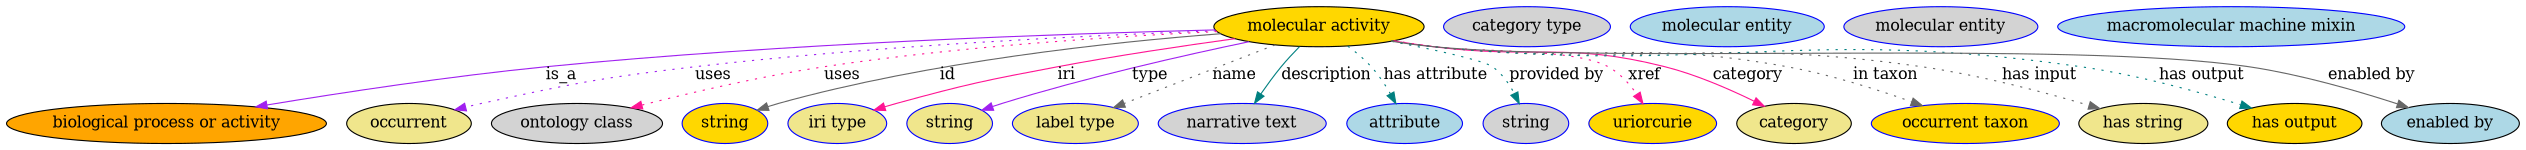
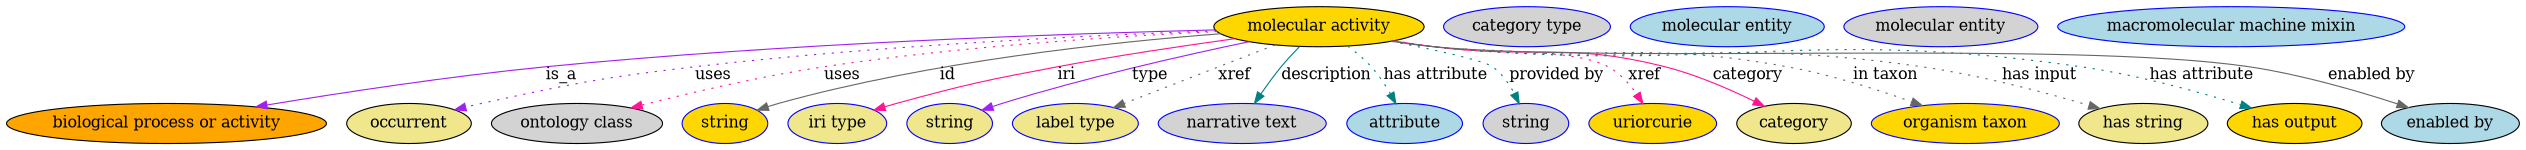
edge "molecular activity" -> "label type": label "name" -> "xref"
edge "molecular activity" -> "has output": label "has output" -> "has attribute"
node "occurrent taxon": label "occurrent taxon" -> "organism taxon"
